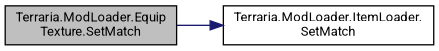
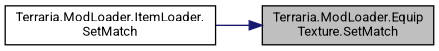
edge "Terraria.ModLoader.Equip Texture.SetMatch" -> "Terraria.ModLoader.ItemLoader. SetMatch": reversed
